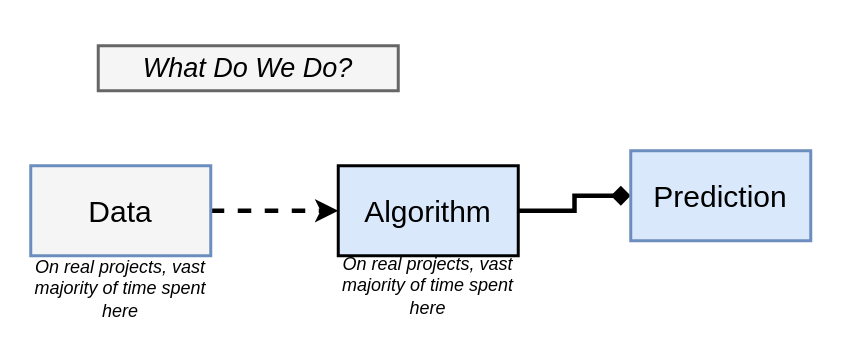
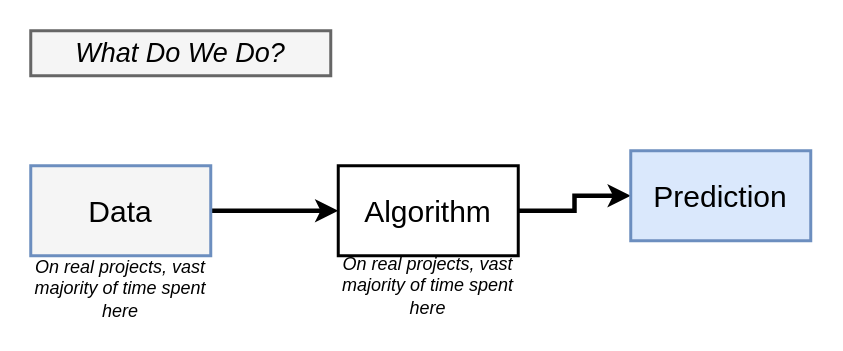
node "What Do We Do?": moved (248, 68) -> (181, 53)
edge "Algorithm" -> "Prediction": arrowhead diamond -> classic
edge "Data" -> "Algorithm": style dashed -> solid
node "Algorithm": fillcolor #dae8fc -> #ffffff
